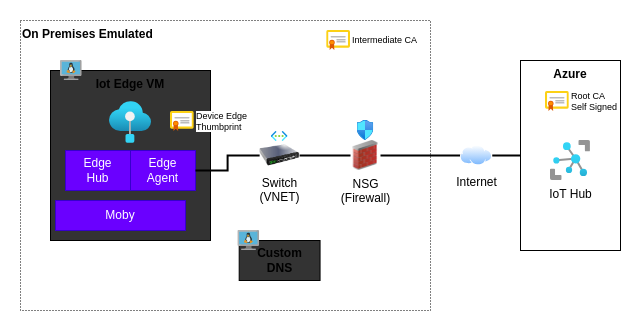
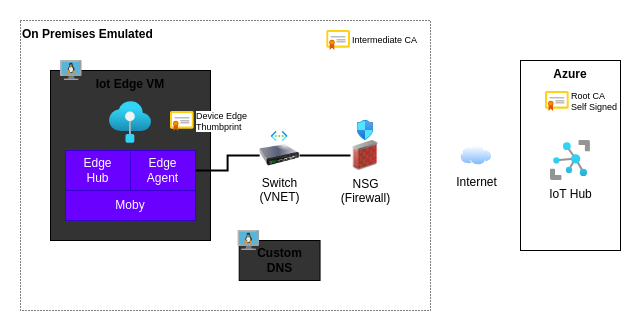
edge "NSG (Firewall)" -- "Internet": removed
edge "Internet" -- "Azure": removed
node "Moby": moved (121, 216) -> (131, 206)
